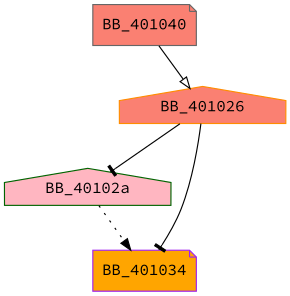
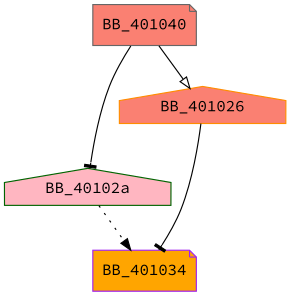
edge "BB_401026" -> "BB_40102a": now "BB_401040" -> "BB_40102a"
